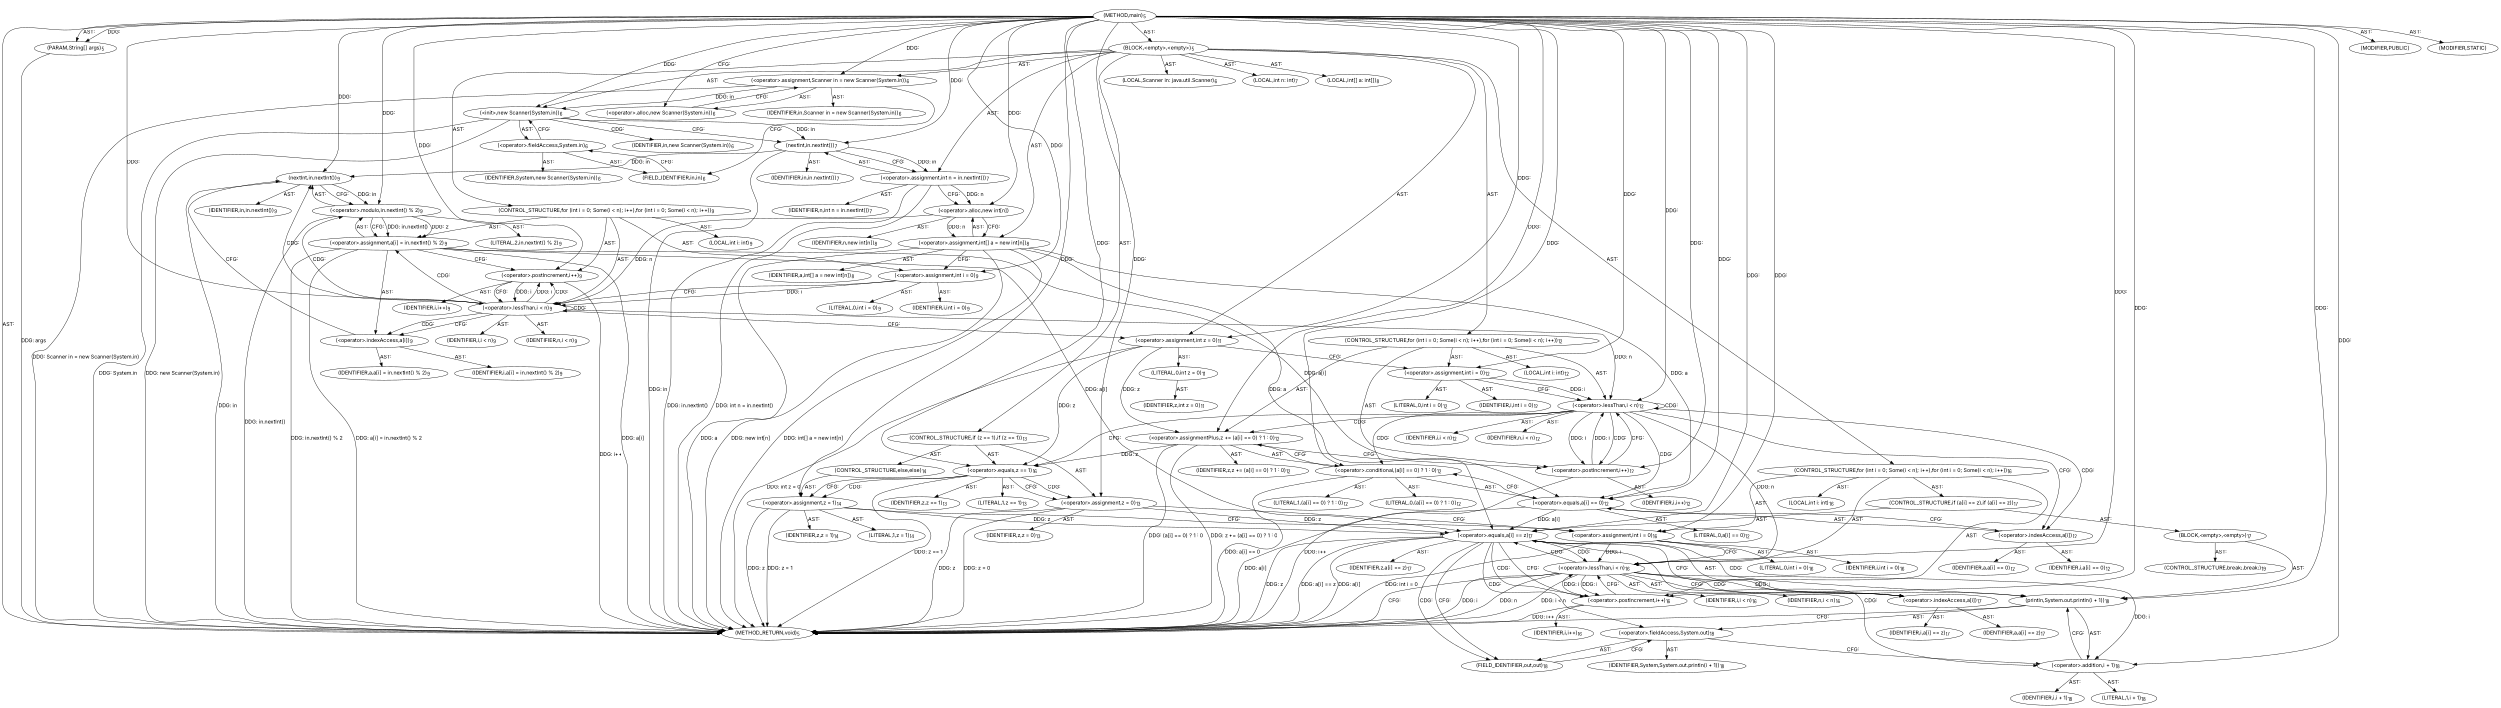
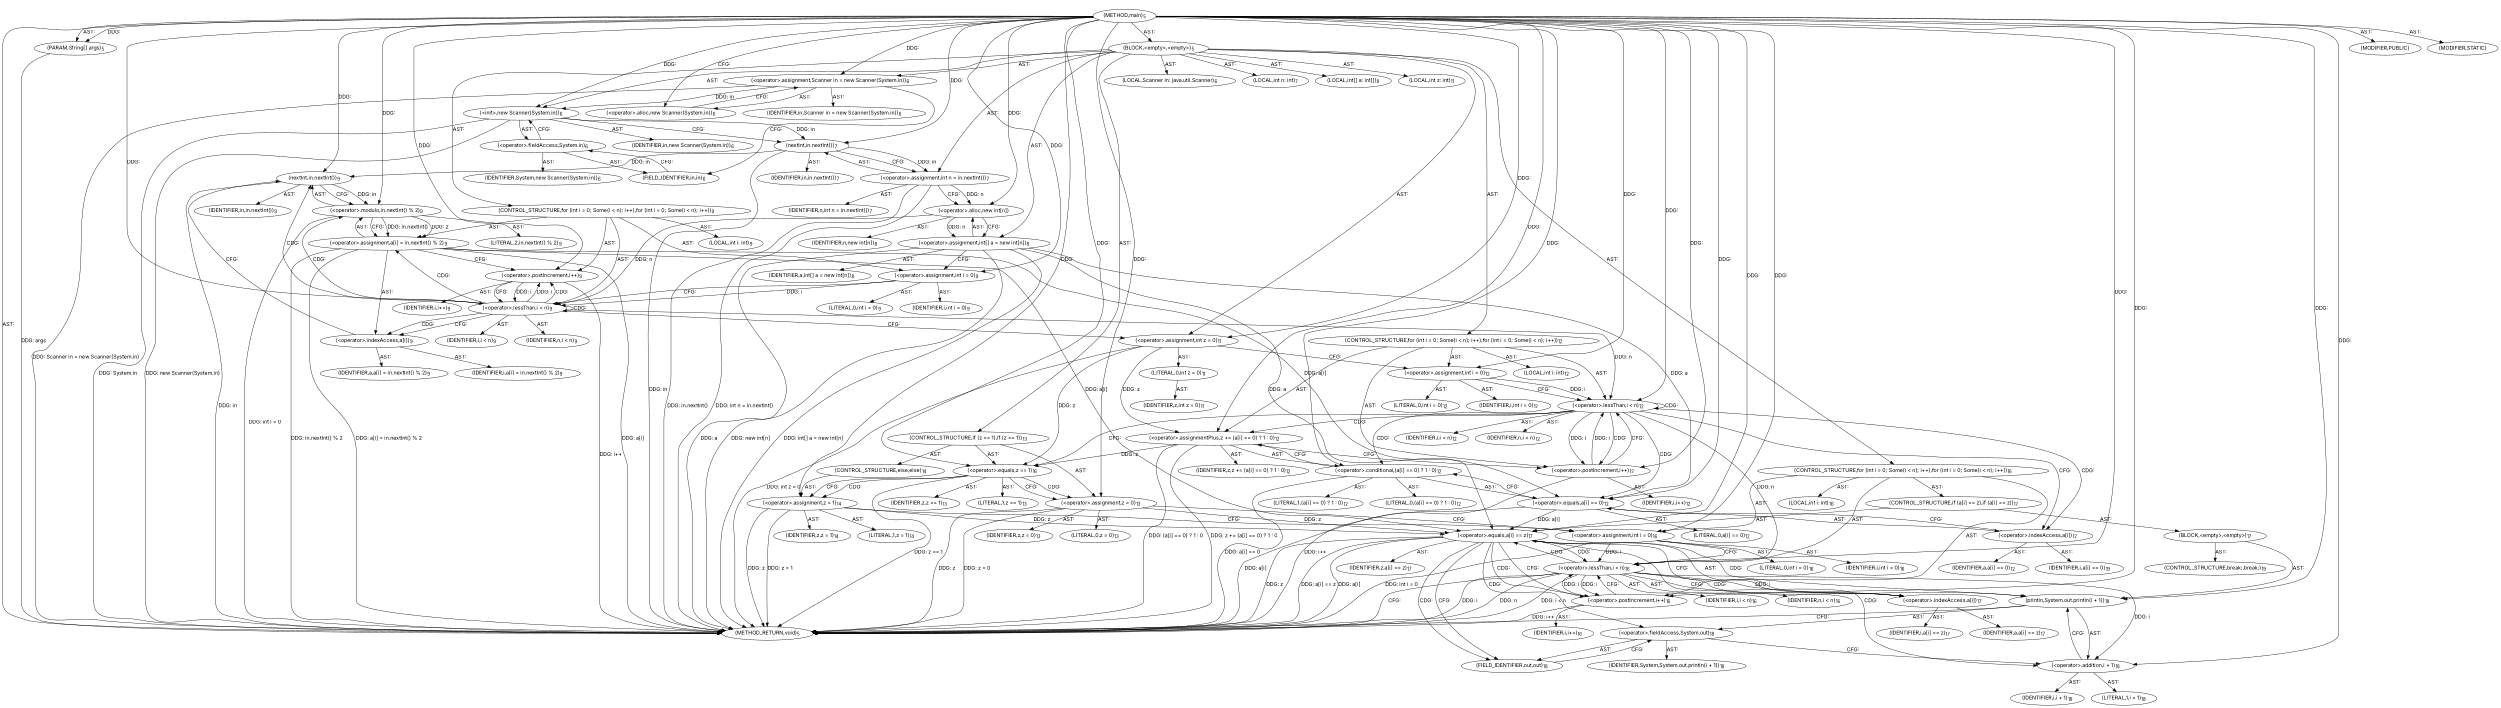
node "(LOCAL,int z: int)": added
edge "(<init>,new Scanner(System.in))" -> "(IDENTIFIER,in,new Scanner(System.in))": label "CDG: " -> "AST: "
edge "(<operator>.modulo,in.nextInt() % 2)" -> "(METHOD_RETURN,void)": label "DDG: in.nextInt()" -> "DDG: int i = 0"
node "(LITERAL,0,z = 0)": added
node "(IDENTIFIER,i,a[i] == 0)": text "12" -> "19"
